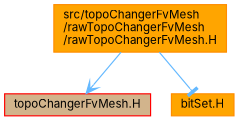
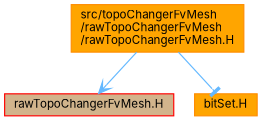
node "topoChangerFvMesh.H": label "topoChangerFvMesh.H" -> "rawTopoChangerFvMesh.H"
